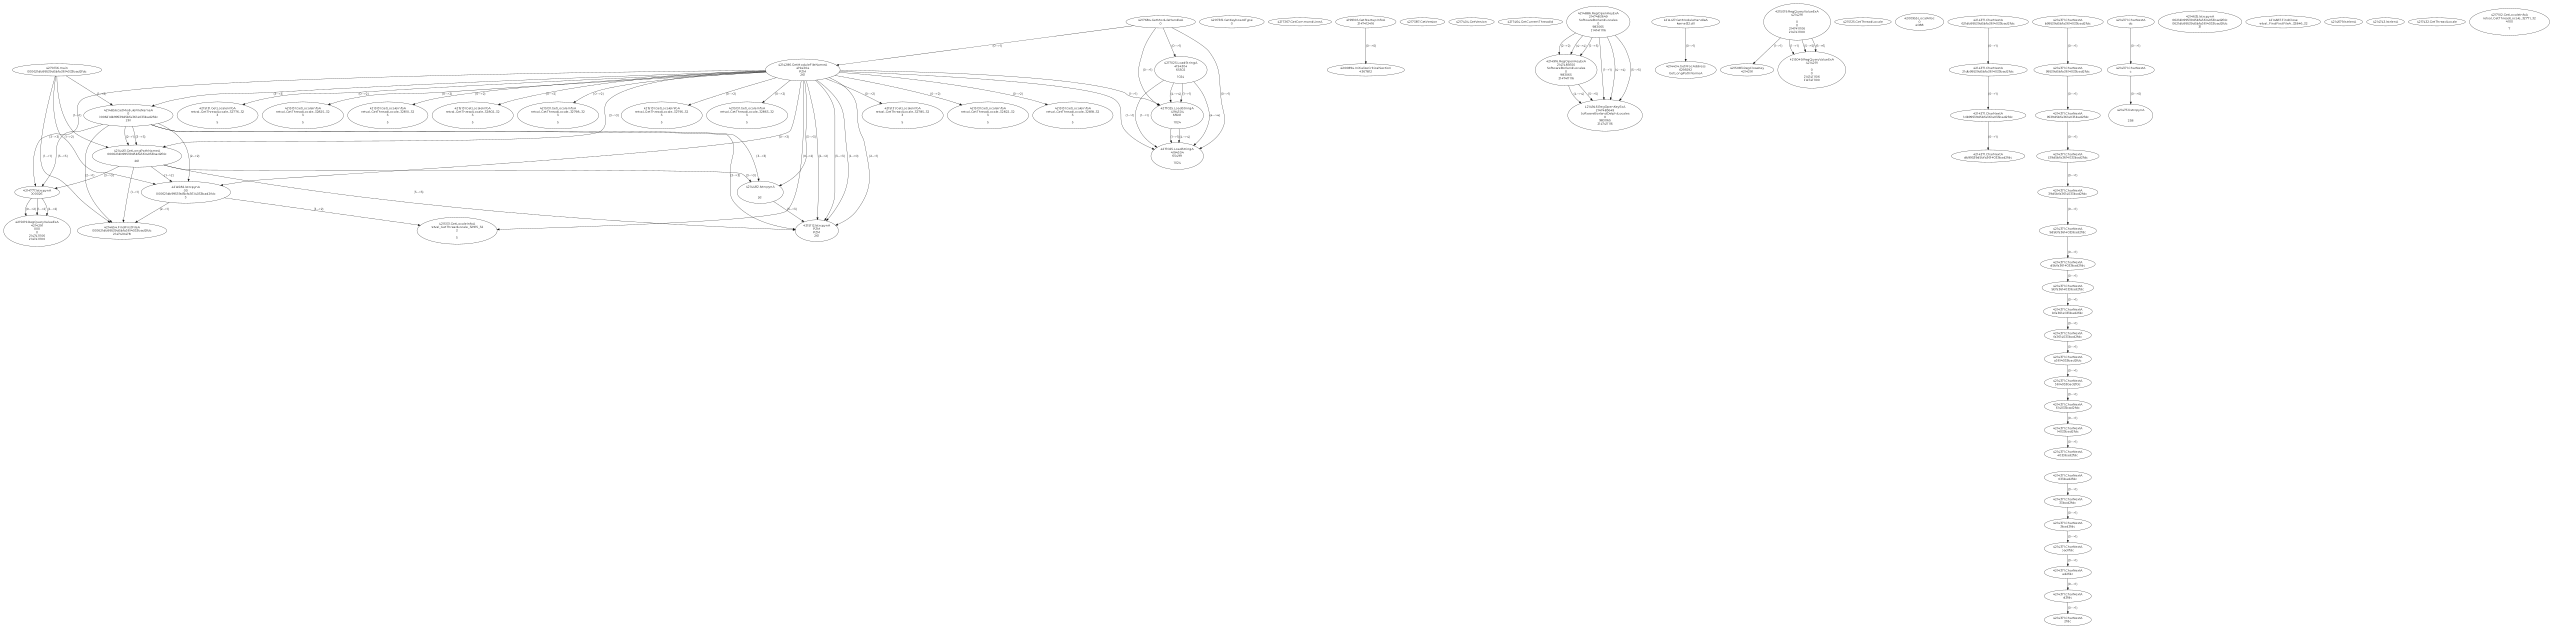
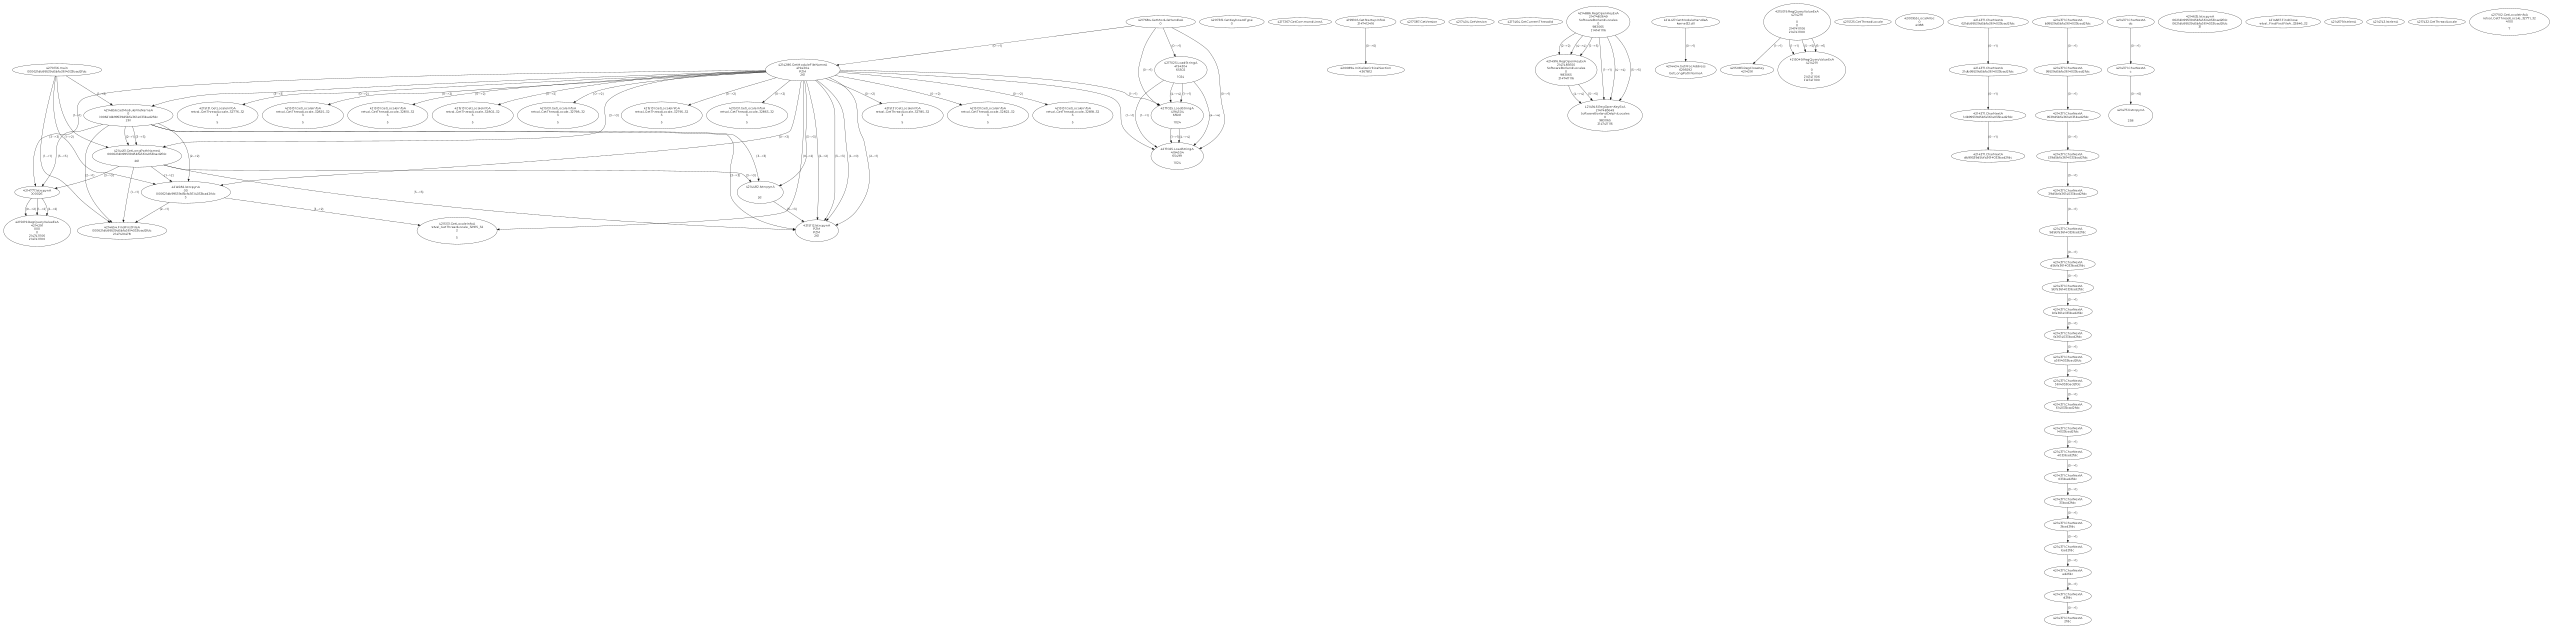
edge "4214371.CharNextA 614033bad2fdc" -> "4214371.CharNextA 14033bad2fdc": removed, label "(0-->1)"
edge "4214371.CharNextA 4033bad2fdc" -> "4214371.CharNextA 033bad2fdc": added, label "(0-->1)"
node "4214371.CharNextA bad1fdc": label "4214371.CharNextA bad1fdc" -> "4214371.CharNextA bad2fdc"
